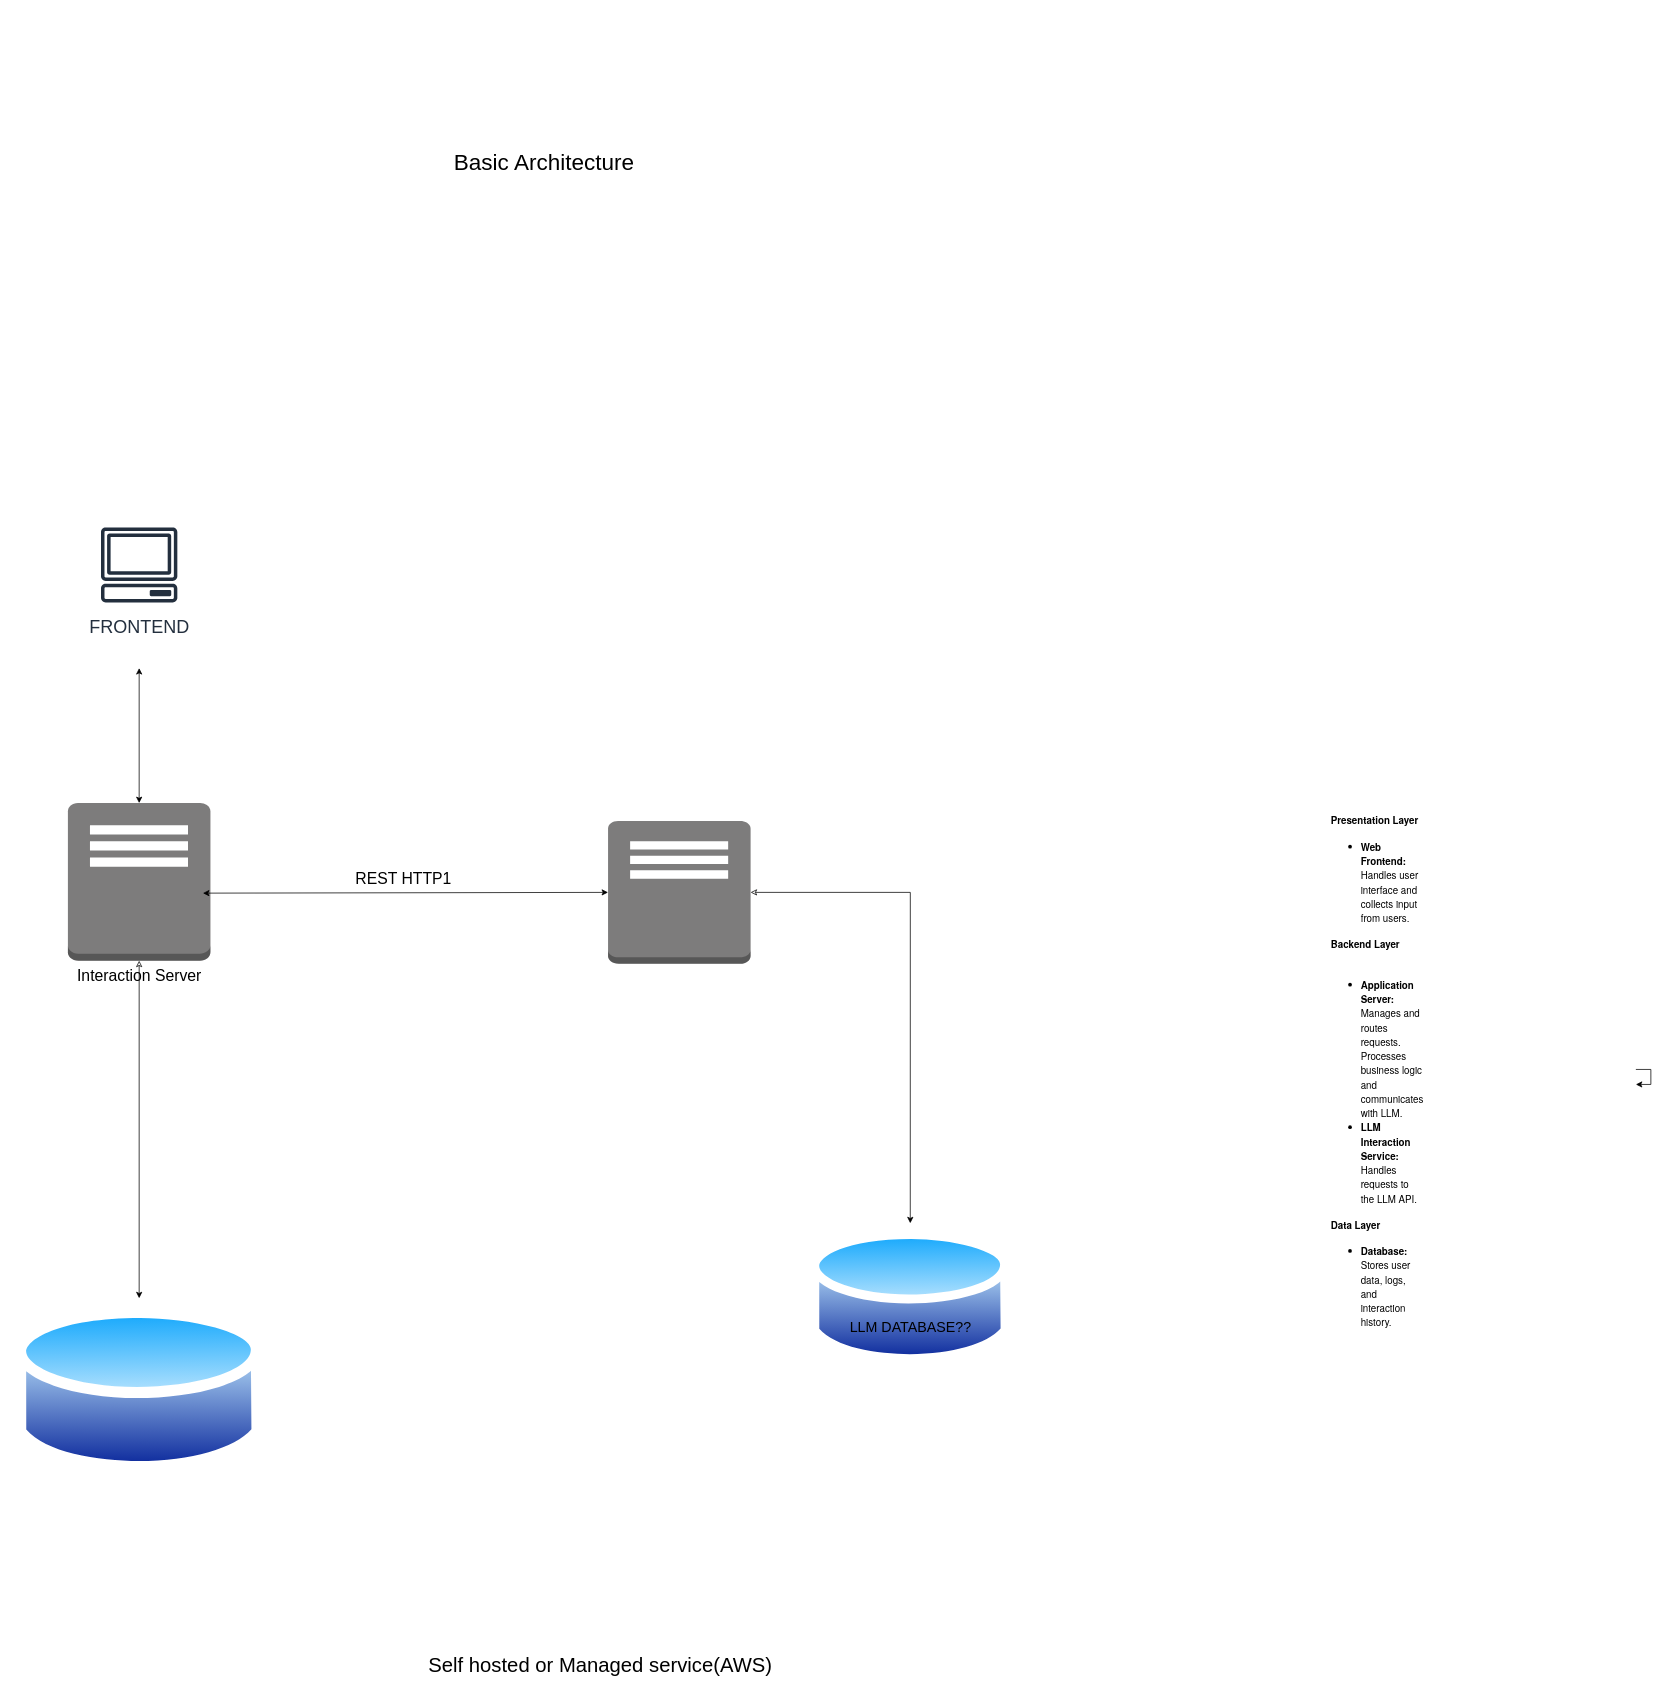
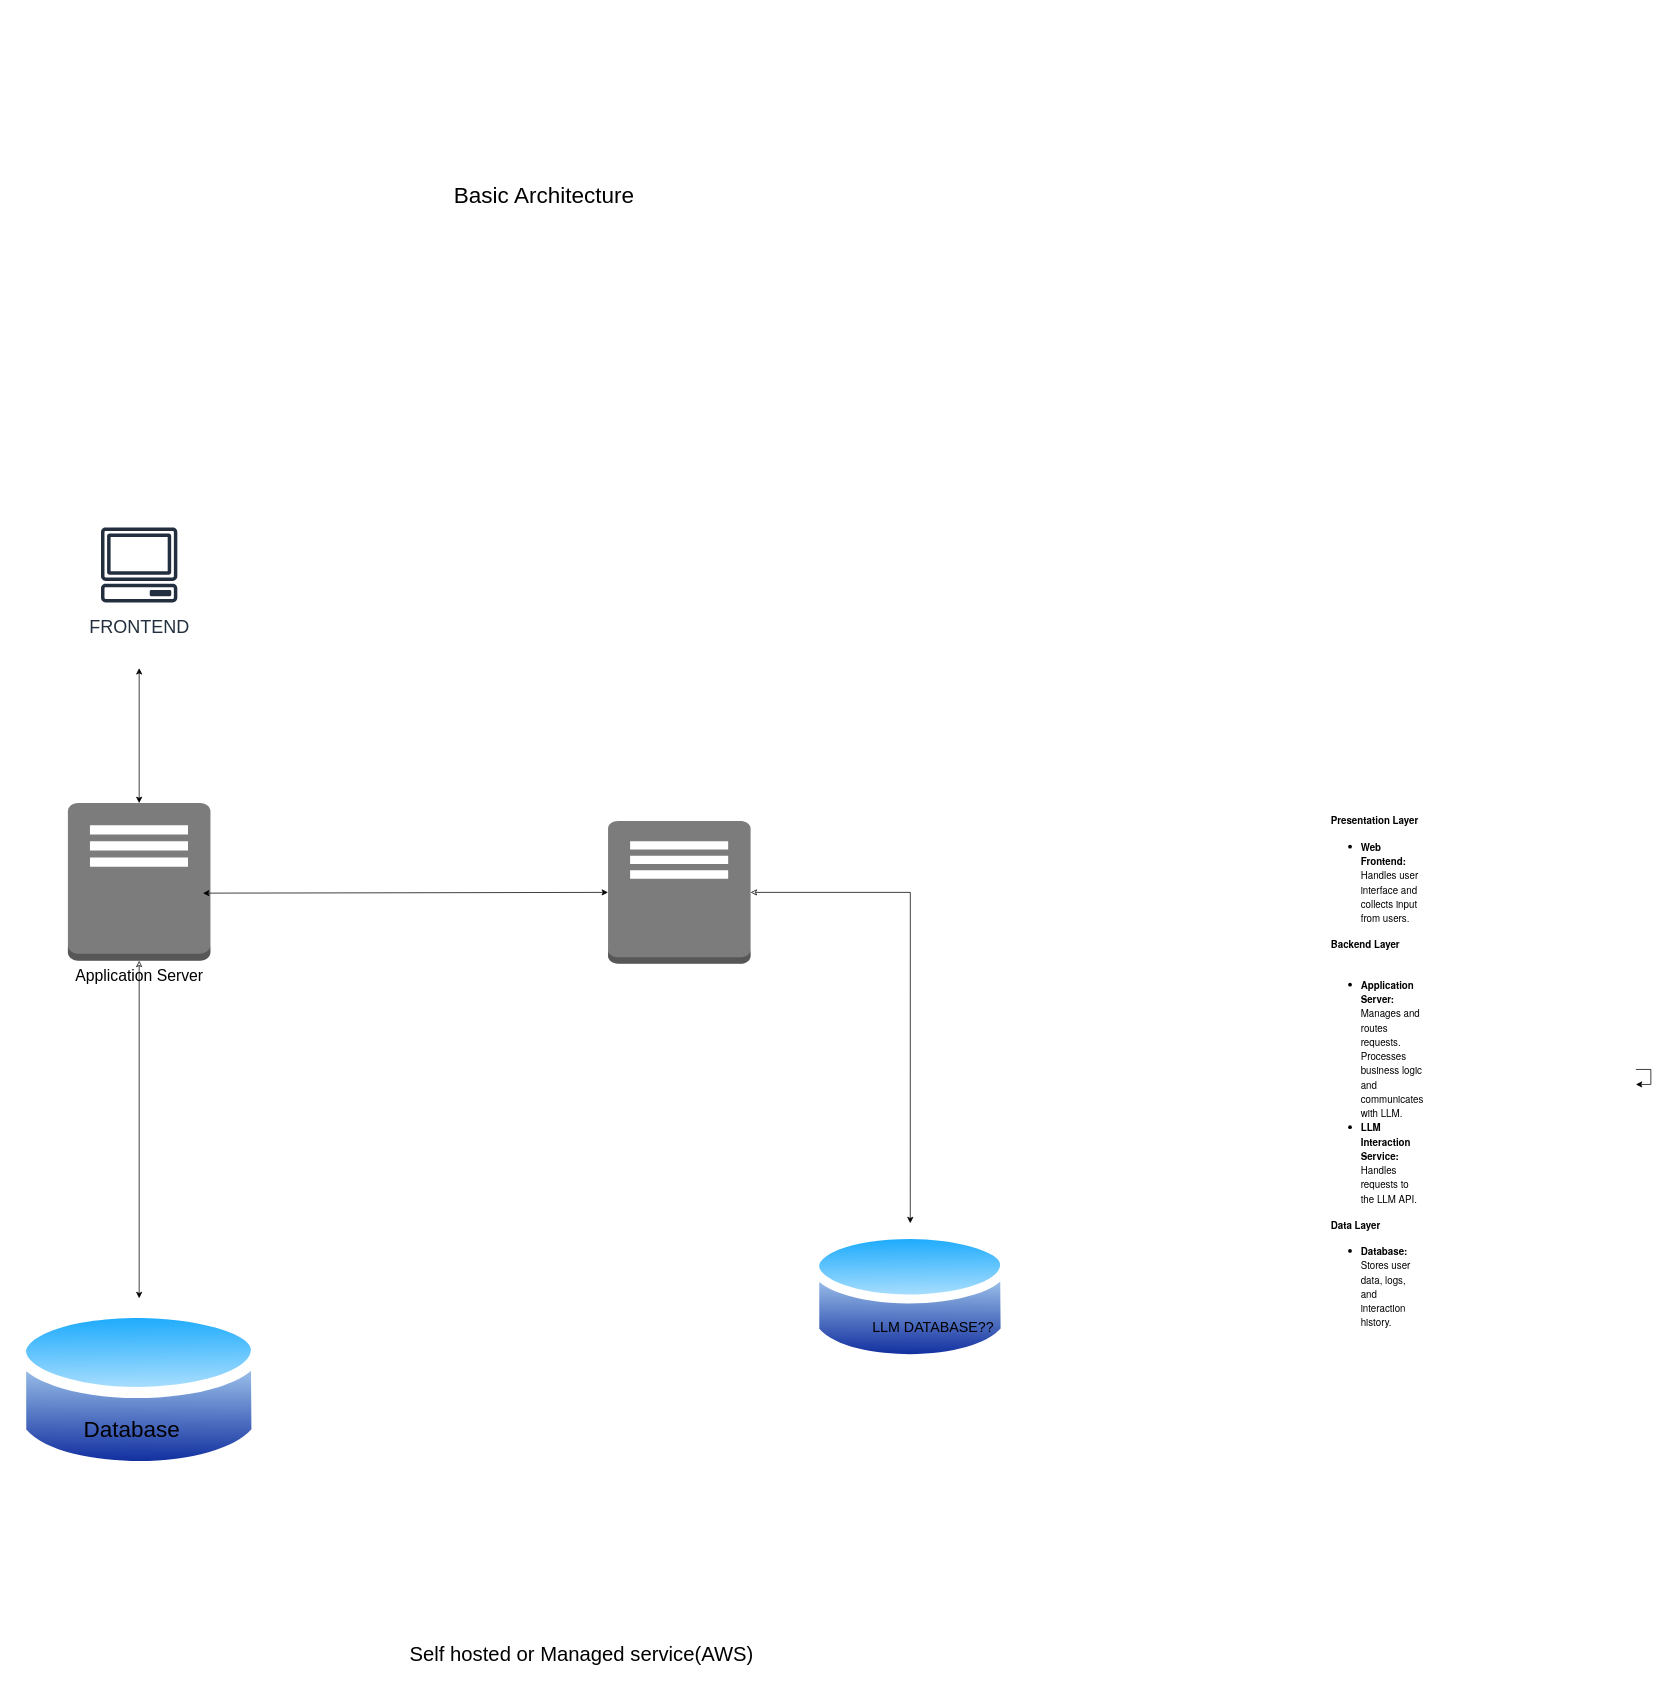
node "Basic Architecture": moved (544, 162) -> (544, 195)
node "REST HTTP1": removed
node "Interaction Server": label "Interaction Server" -> "Application Server"
node "LLM DATABASE??": moved (910, 1328) -> (933, 1328)
node "Database": added
node "Self hosted or Managed service(AWS)": moved (600, 1665) -> (582, 1654)
